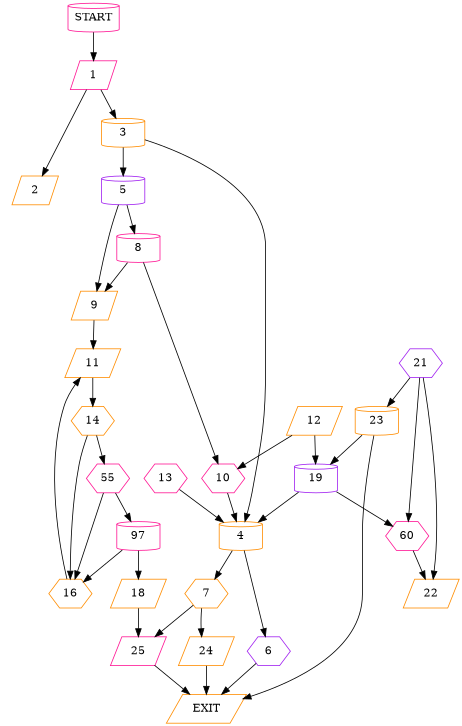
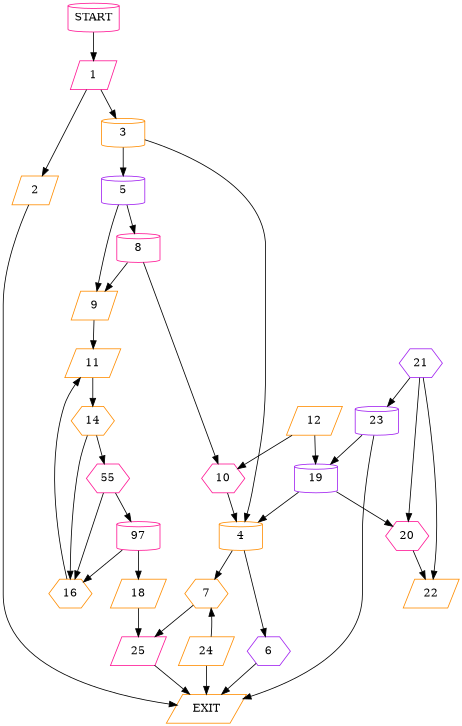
node "23": color darkorange -> purple
node "13": removed
edge "2" -> "EXIT": added
node "60": label "60" -> "20"
edge "7" -> "24": reversed
